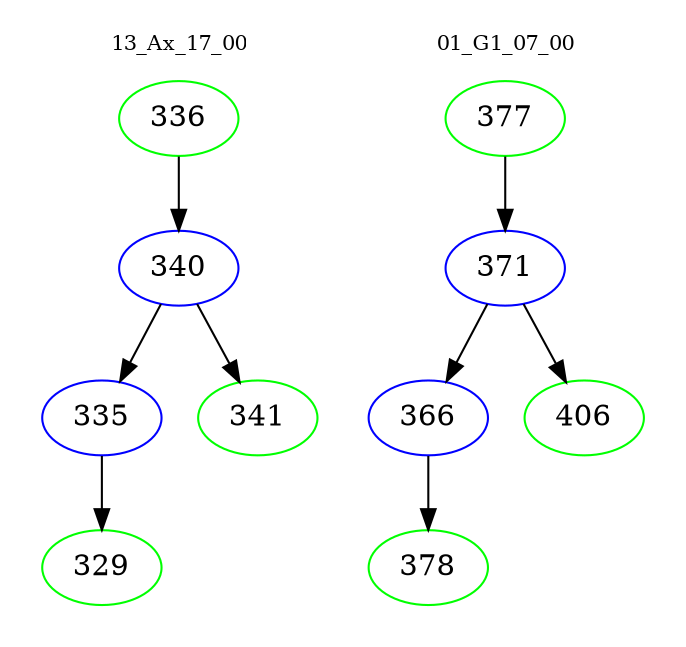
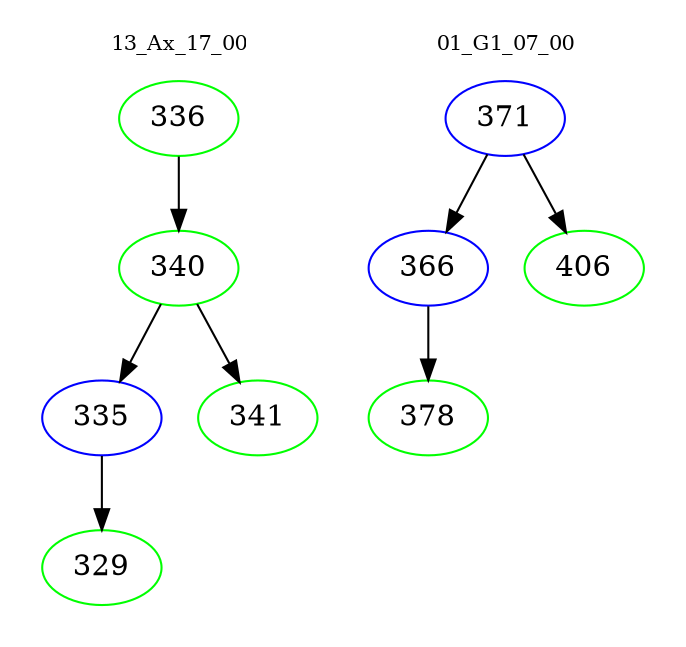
node "377": removed
node "340": color blue -> green
